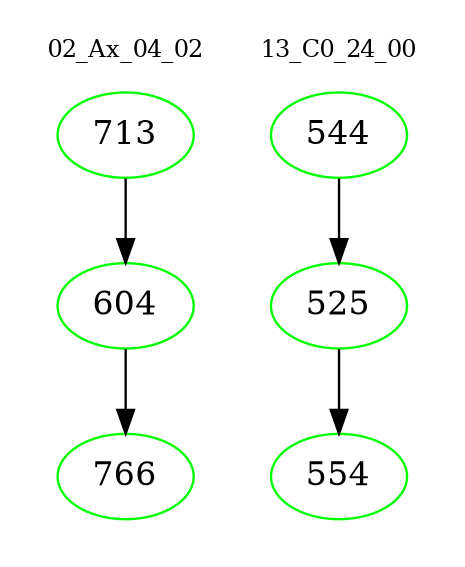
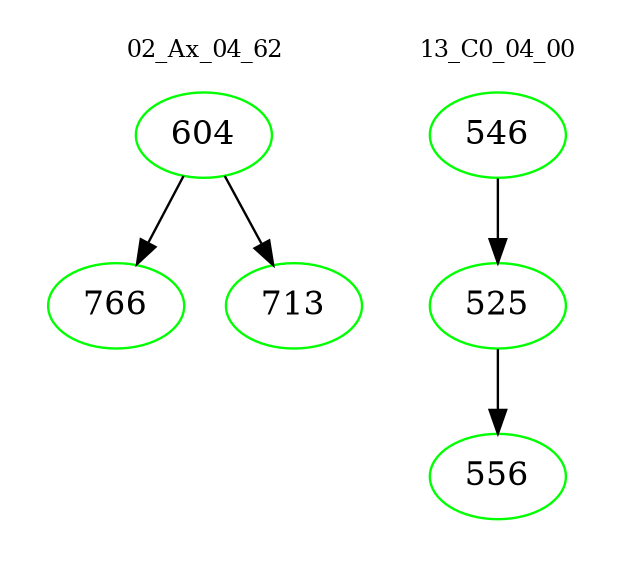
cluster "02_Ax_04_02": label "02_Ax_04_02" -> "02_Ax_04_62"
cluster "13_C0_24_00": label "13_C0_24_00" -> "13_C0_04_00"
node "544": label "544" -> "546"
edge "713" -> "604": reversed
node "554": label "554" -> "556"
